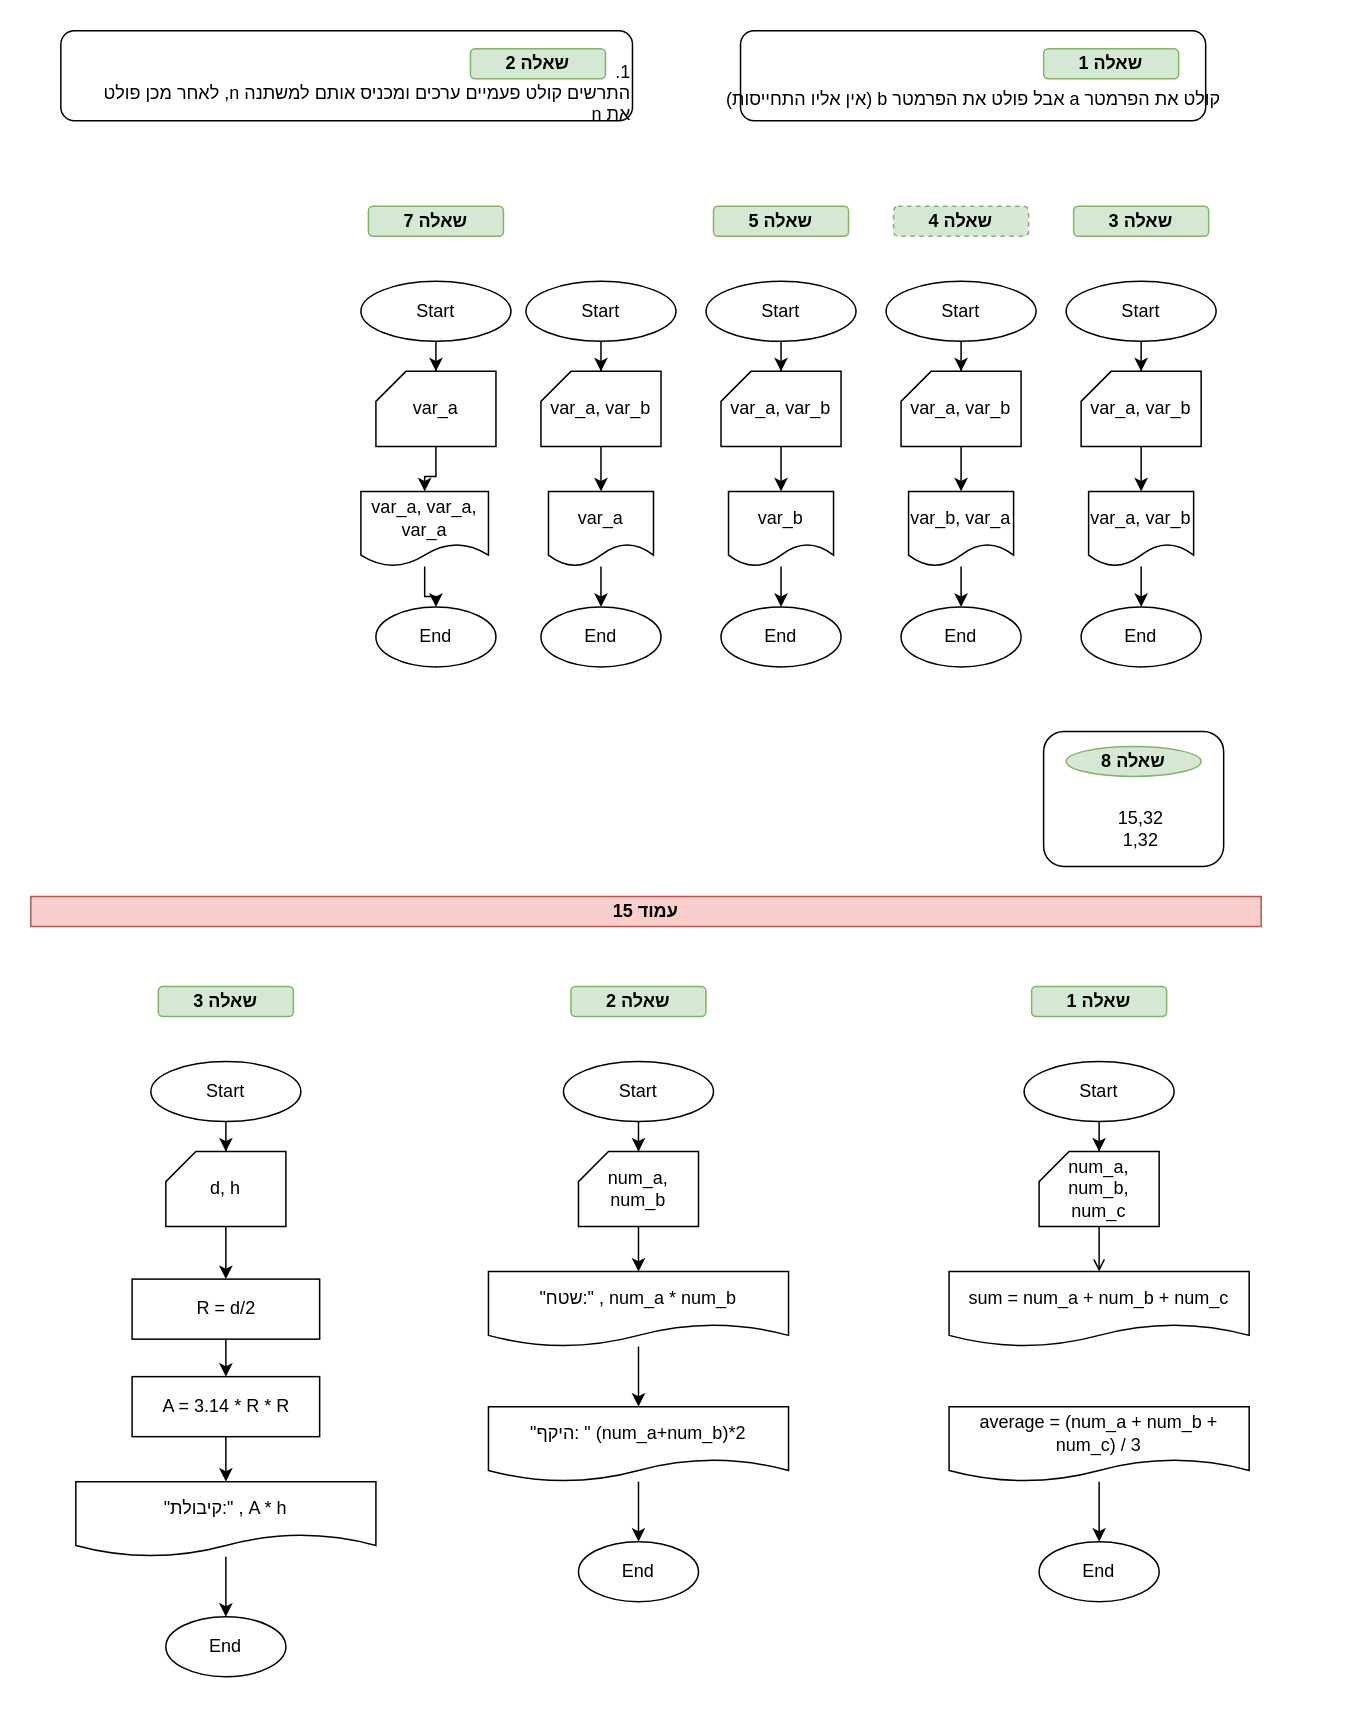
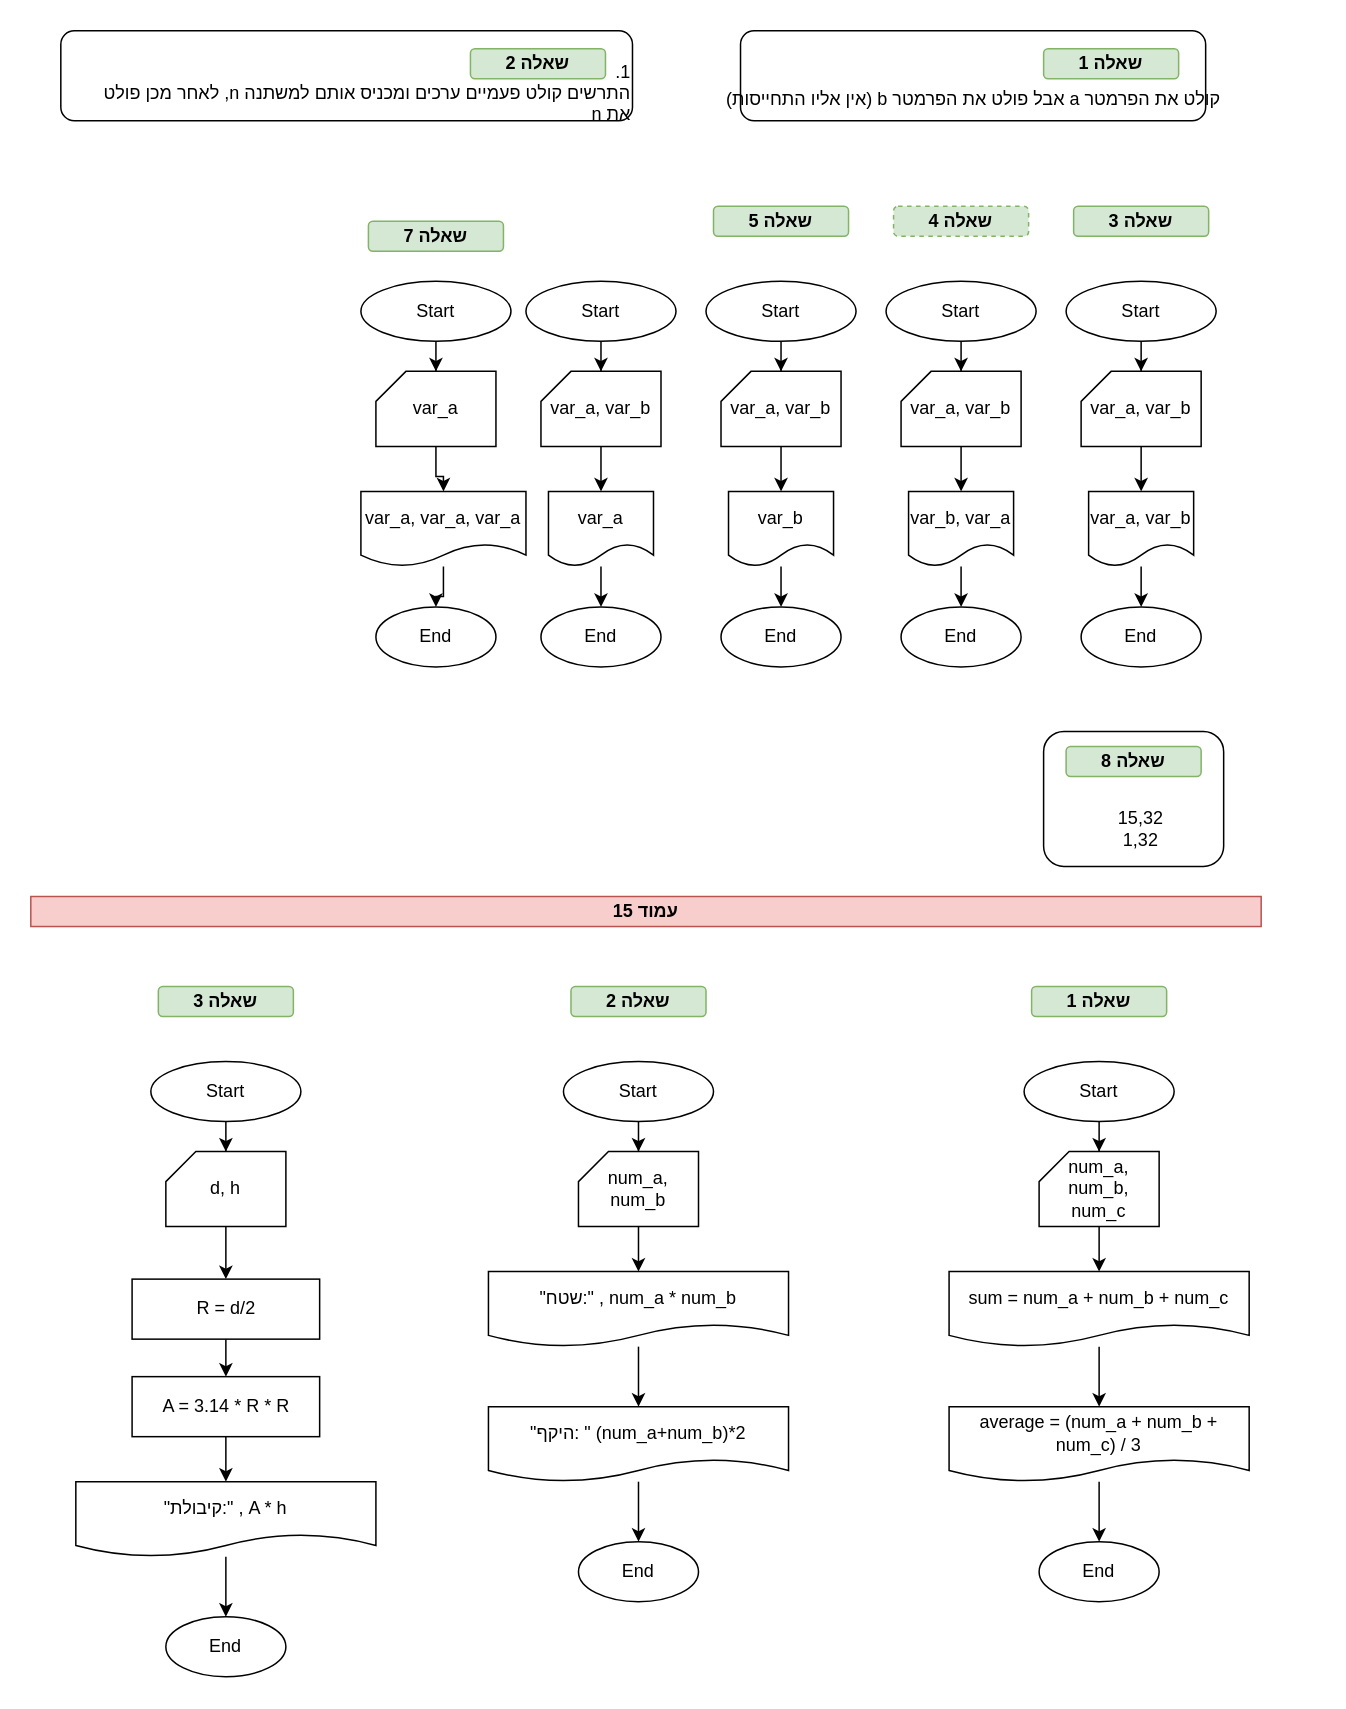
node "שאלה 7": moved (436, 221) -> (436, 236)
node "var_a, var_a, var_a": size 128x75 -> 165x75
node "שאלה 8": shape ellipse -> rounded rectangle
edge "num_a, num_b, num_c" -> "sum = num_a + num_b + num_c": arrowhead open -> classic
edge "sum = num_a + num_b + num_c" -> "average = (num_a + num_b + num_c) / 3": added
